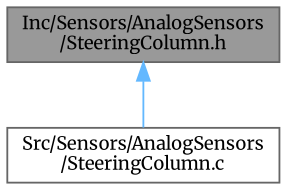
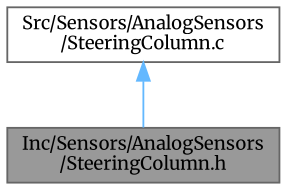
edge "Src/Sensors/AnalogSensors /SteeringColumn.c" -> "Inc/Sensors/AnalogSensors /SteeringColumn.h": reversed
